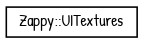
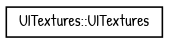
node "Zappy::UITextures": label "Zappy::UITextures" -> "UITextures::UITextures"
